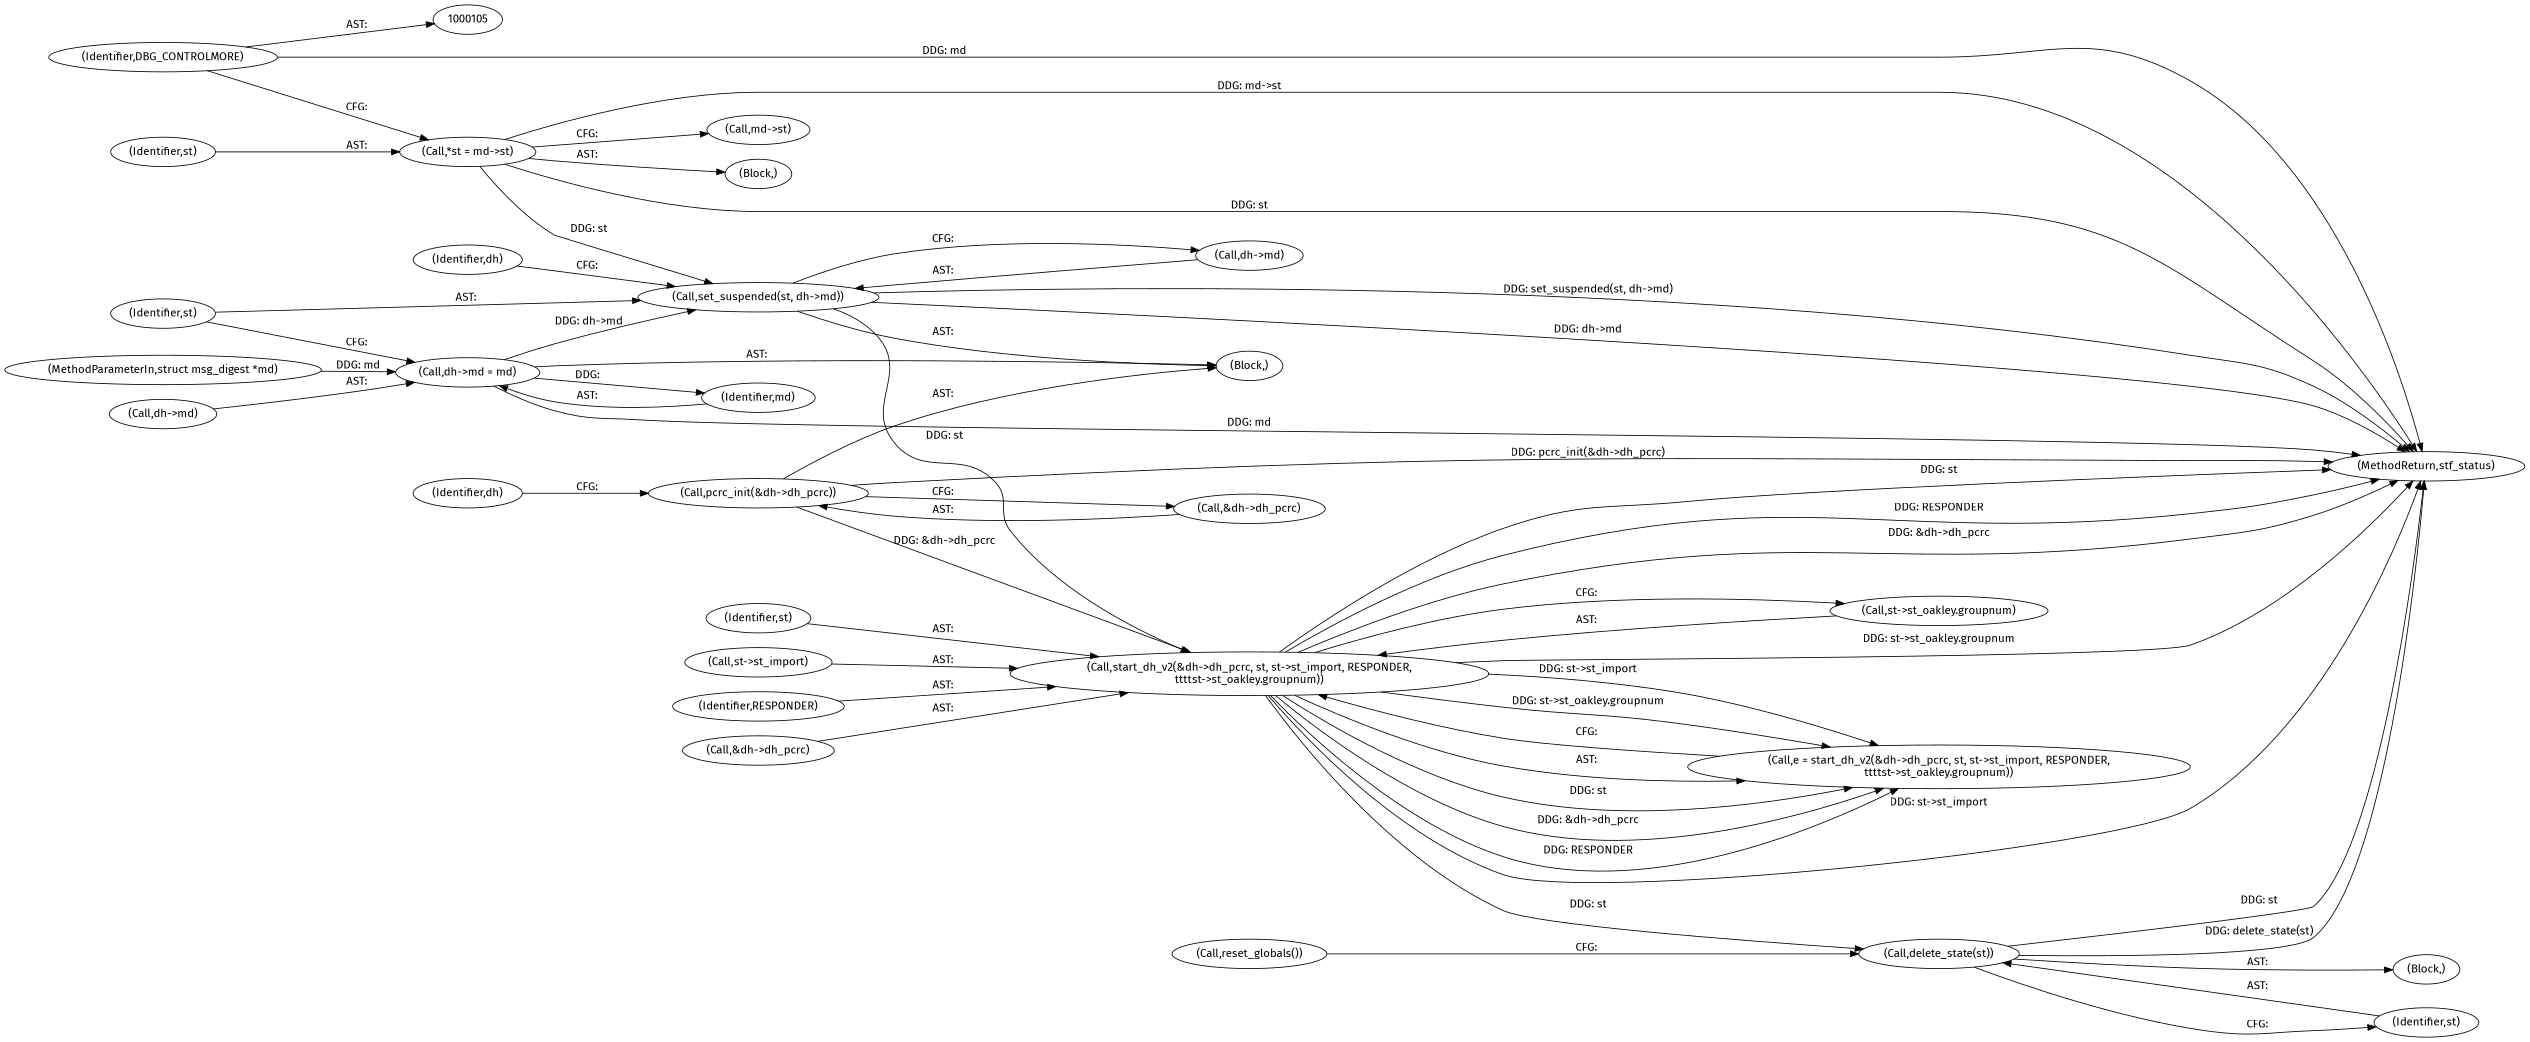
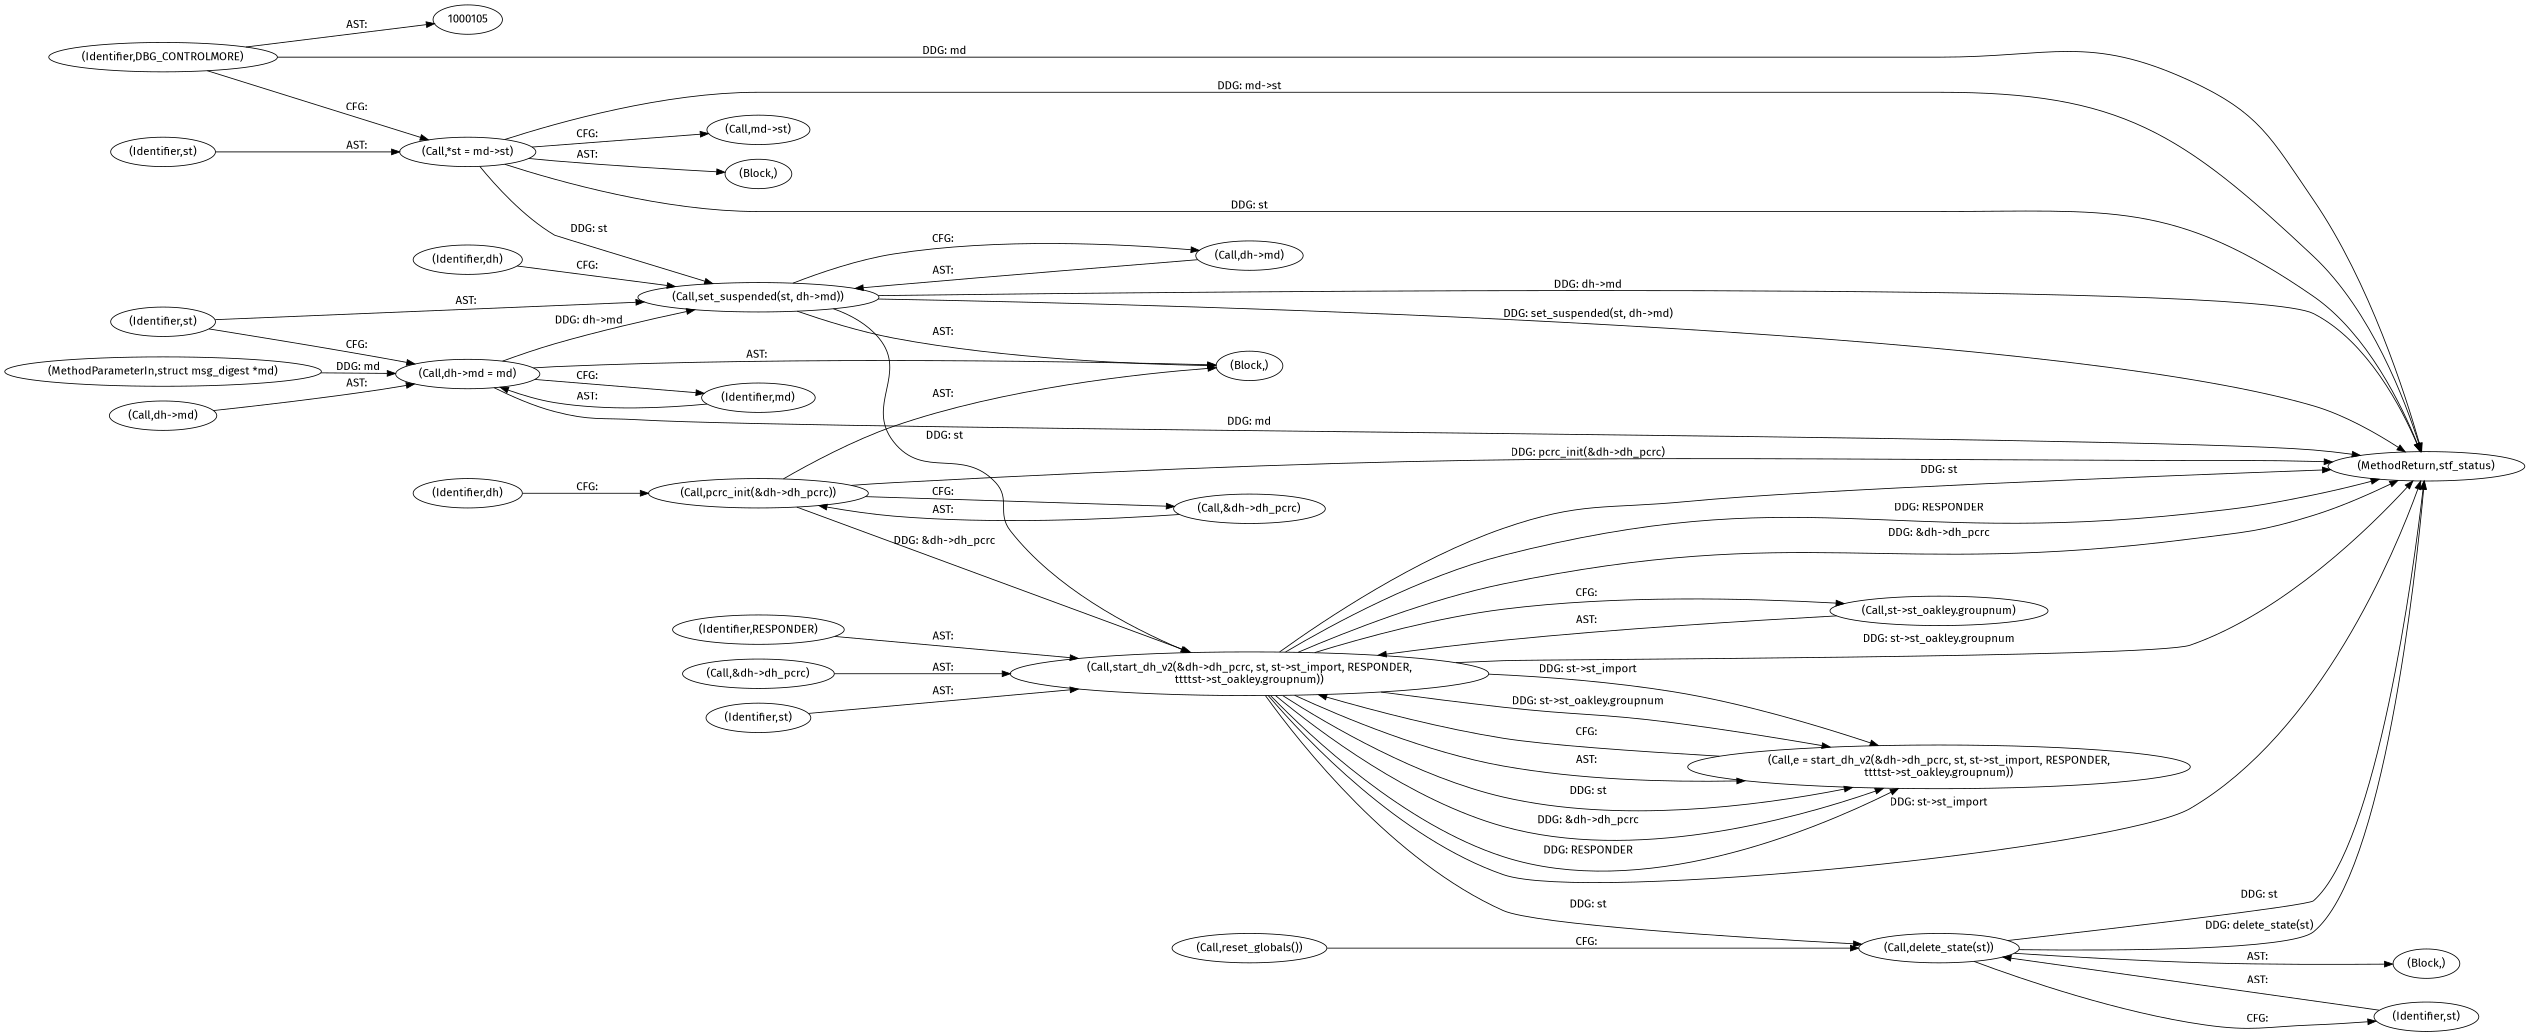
edge "(Call,dh->md = md)" -> "(Identifier,md)": label "DDG: " -> "CFG: "
node "(Call,st->st_import)": removed
